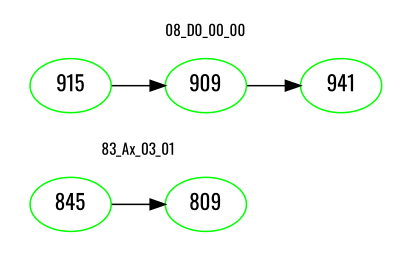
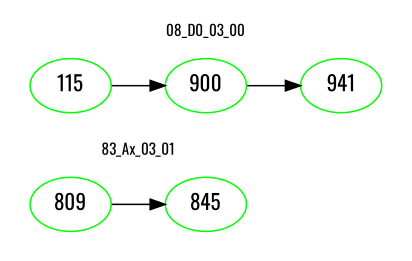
cluster "08_D0_00_00": label "08_D0_00_00" -> "08_D0_03_00"
node "915": label "915" -> "115"
node "909": label "909" -> "900"
edge "845" -> "809": reversed
